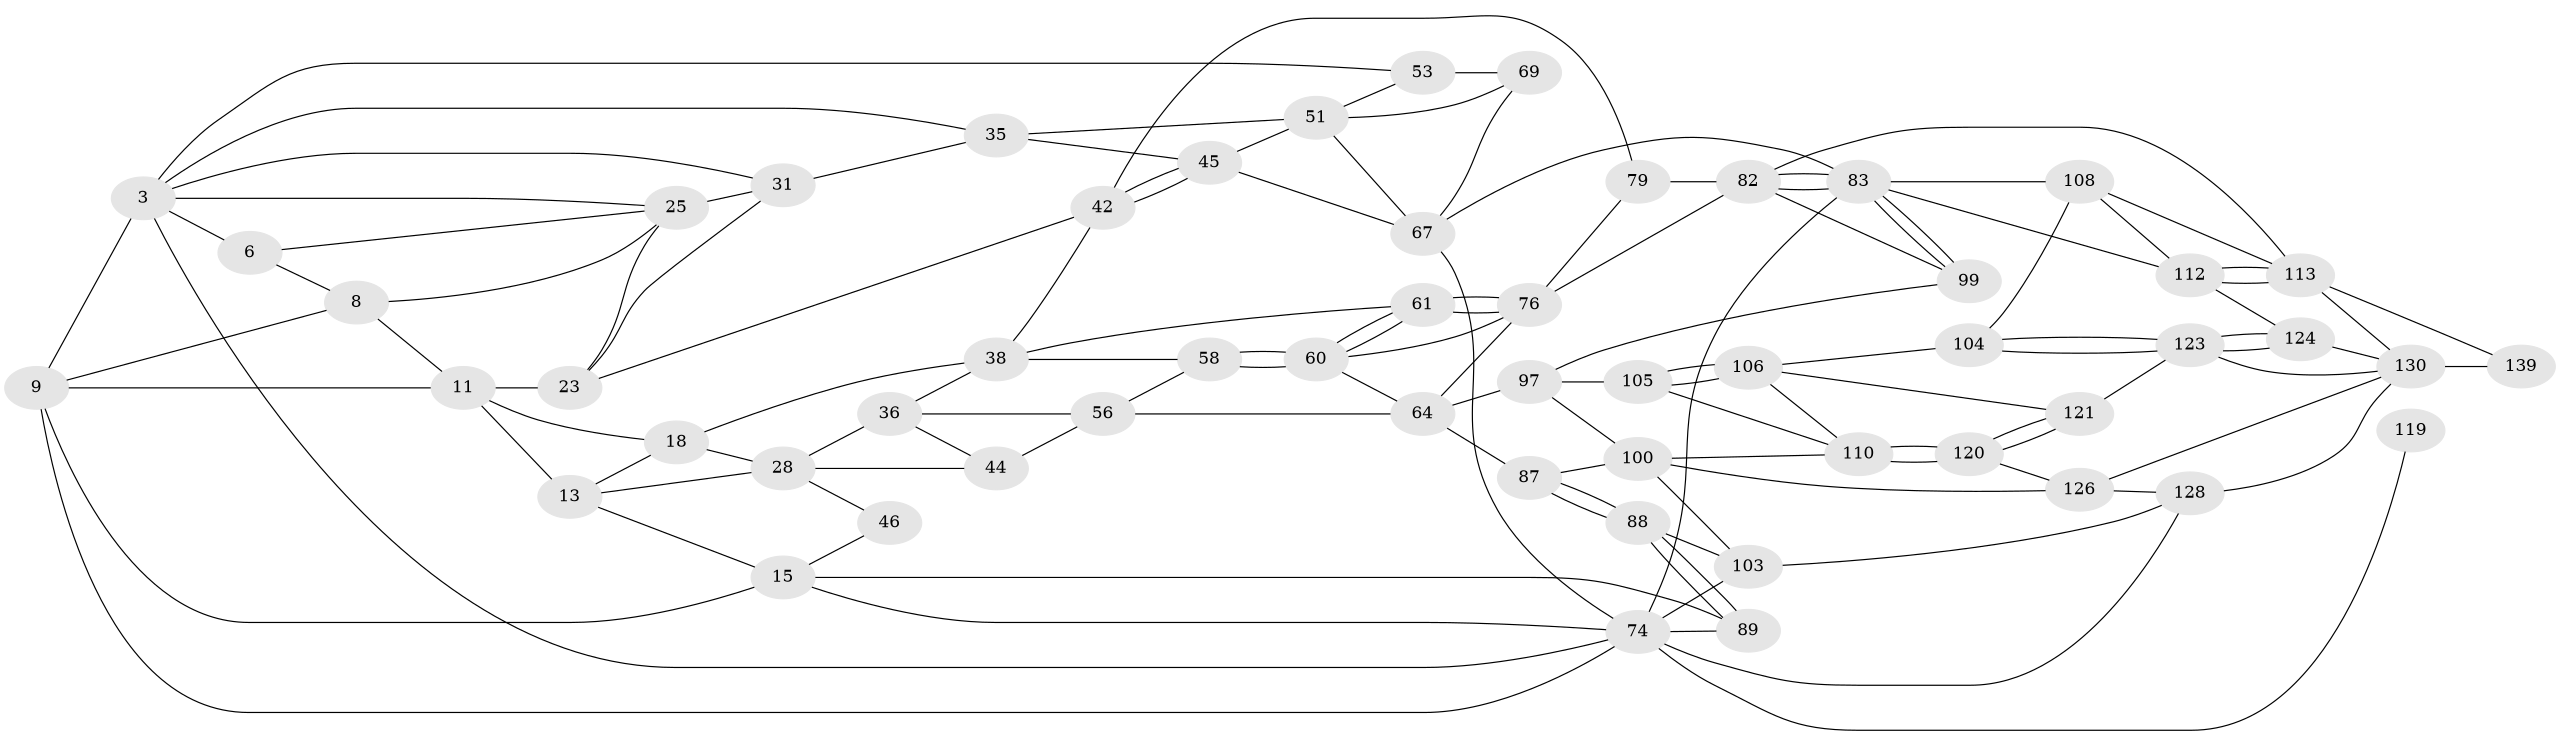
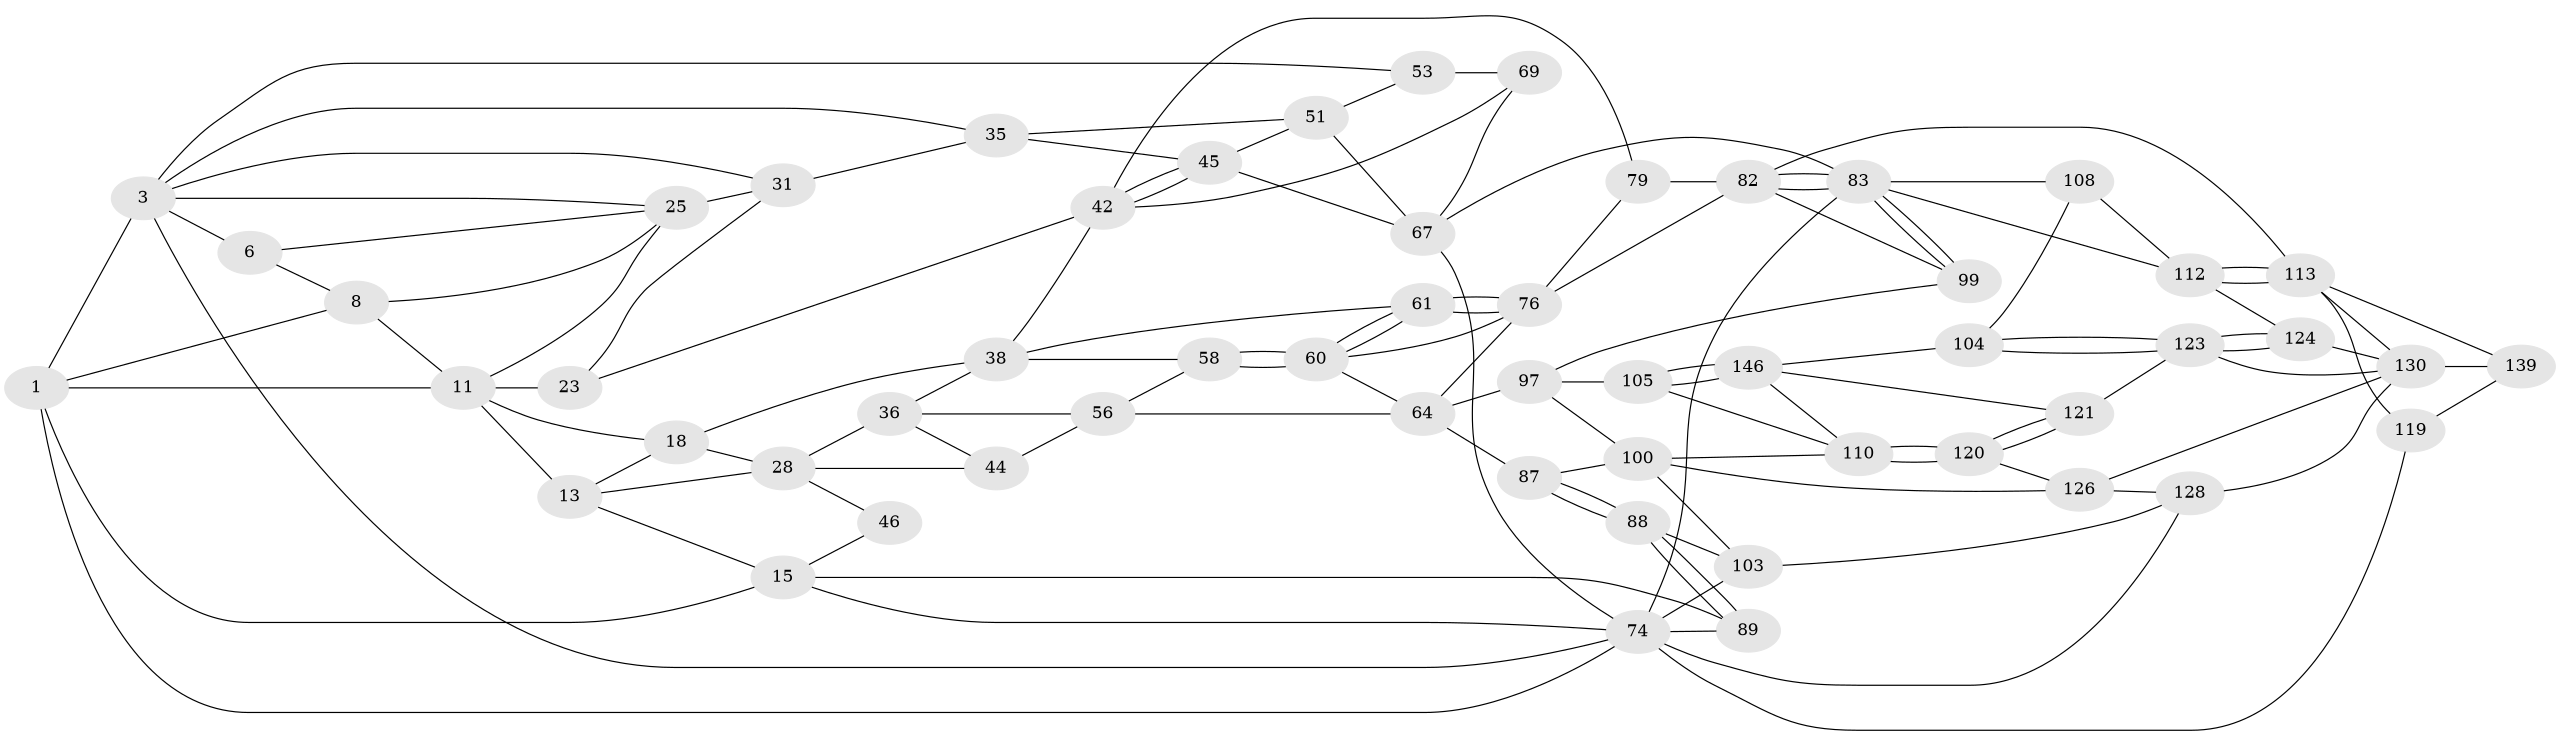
edge "69" -- "51": now "69" -- "42"
edge "108" -- "113": now "119" -- "113"
edge "25" -- "23": now "25" -- "11"
node "106": label "106" -> "146"
node "9": label "9" -> "1"
edge "139" -- "119": added
